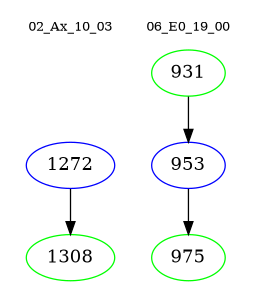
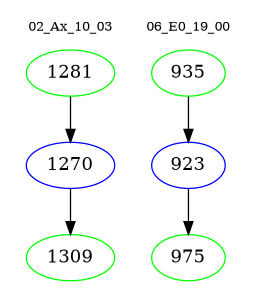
node "1281": added
node "931": label "931" -> "935"
node "1272": label "1272" -> "1270"
node "953": label "953" -> "923"
node "1308": label "1308" -> "1309"
